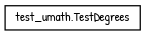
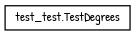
node "test_umath.TestDegrees": label "test_umath.TestDegrees" -> "test_test.TestDegrees"
